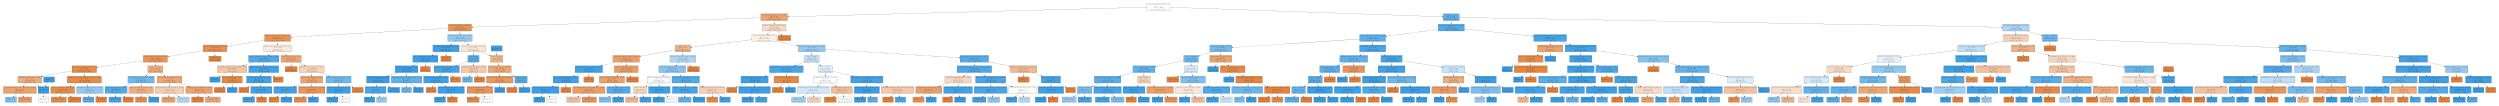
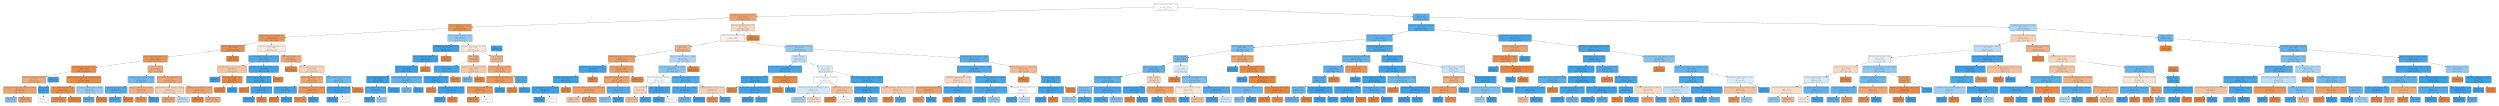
node "date <= 238.5 gini = 0.215 samples = 90 value = [11, 79]": fillcolor #399de5db -> #e58139b2
node "gini = 0.0 samples = 50 value = [50, 0]": removed
